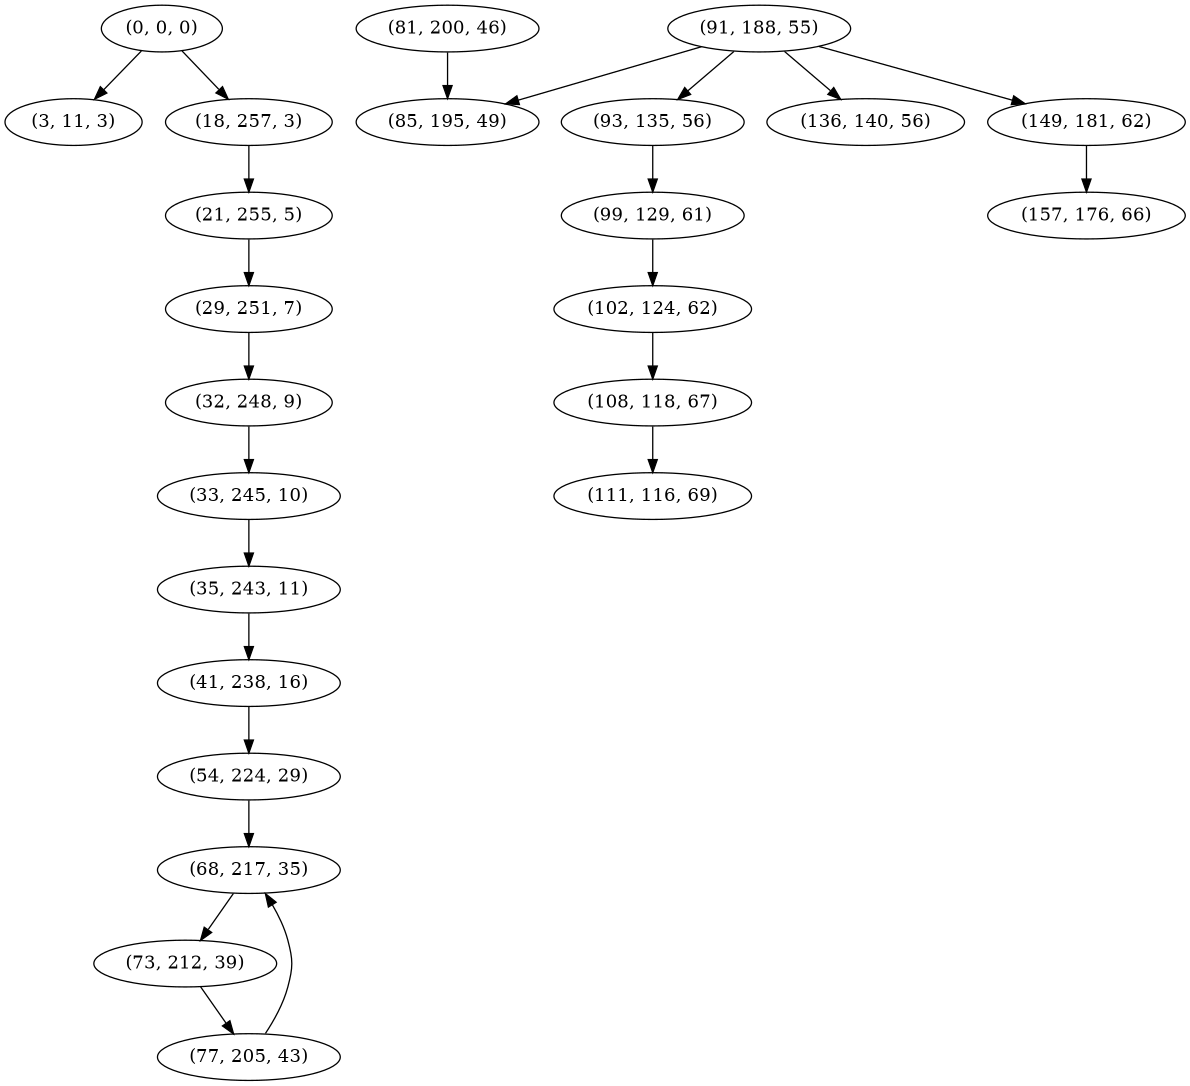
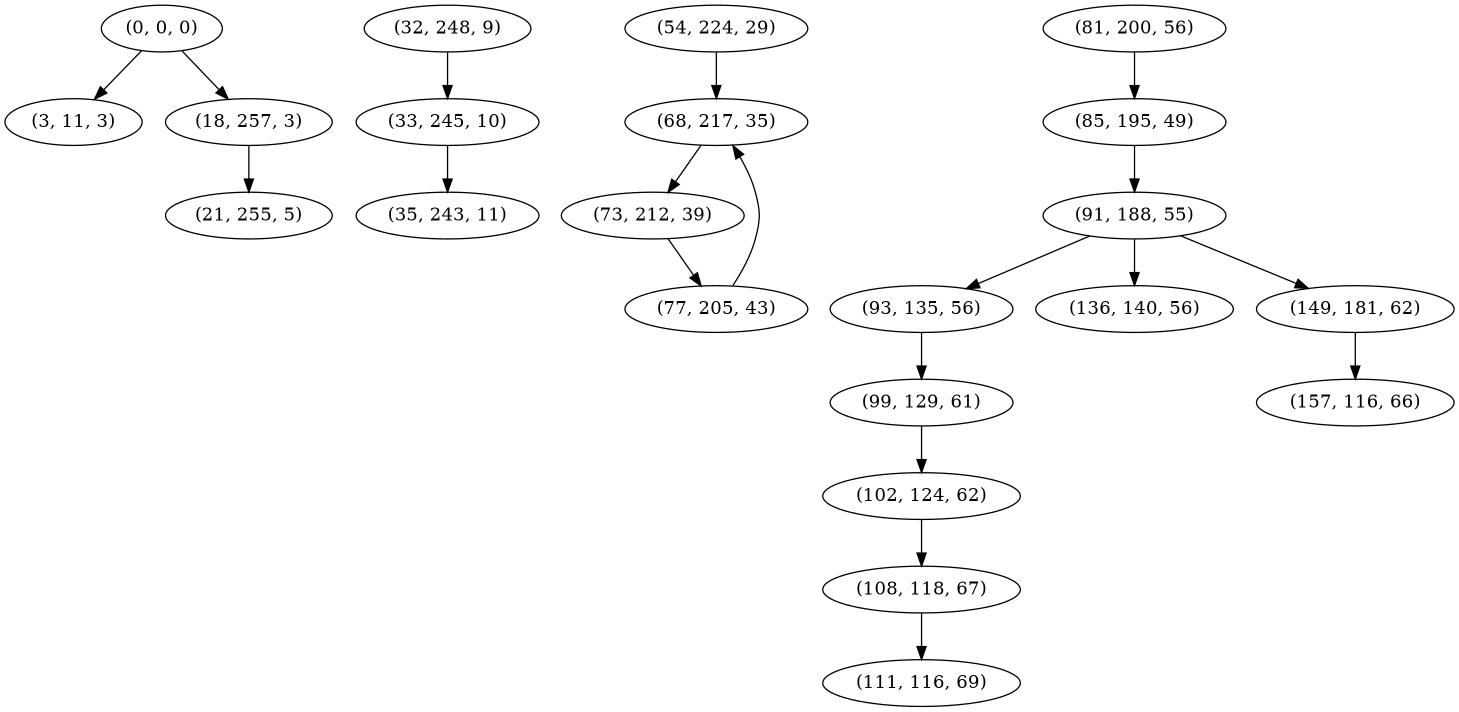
node "(81, 200, 46)": label "(81, 200, 46)" -> "(81, 200, 56)"
edge "(91, 188, 55)" -> "(85, 195, 49)": reversed
node "(157, 176, 66)": label "(157, 176, 66)" -> "(157, 116, 66)"
node "(29, 251, 7)": removed
node "(41, 238, 16)": removed
